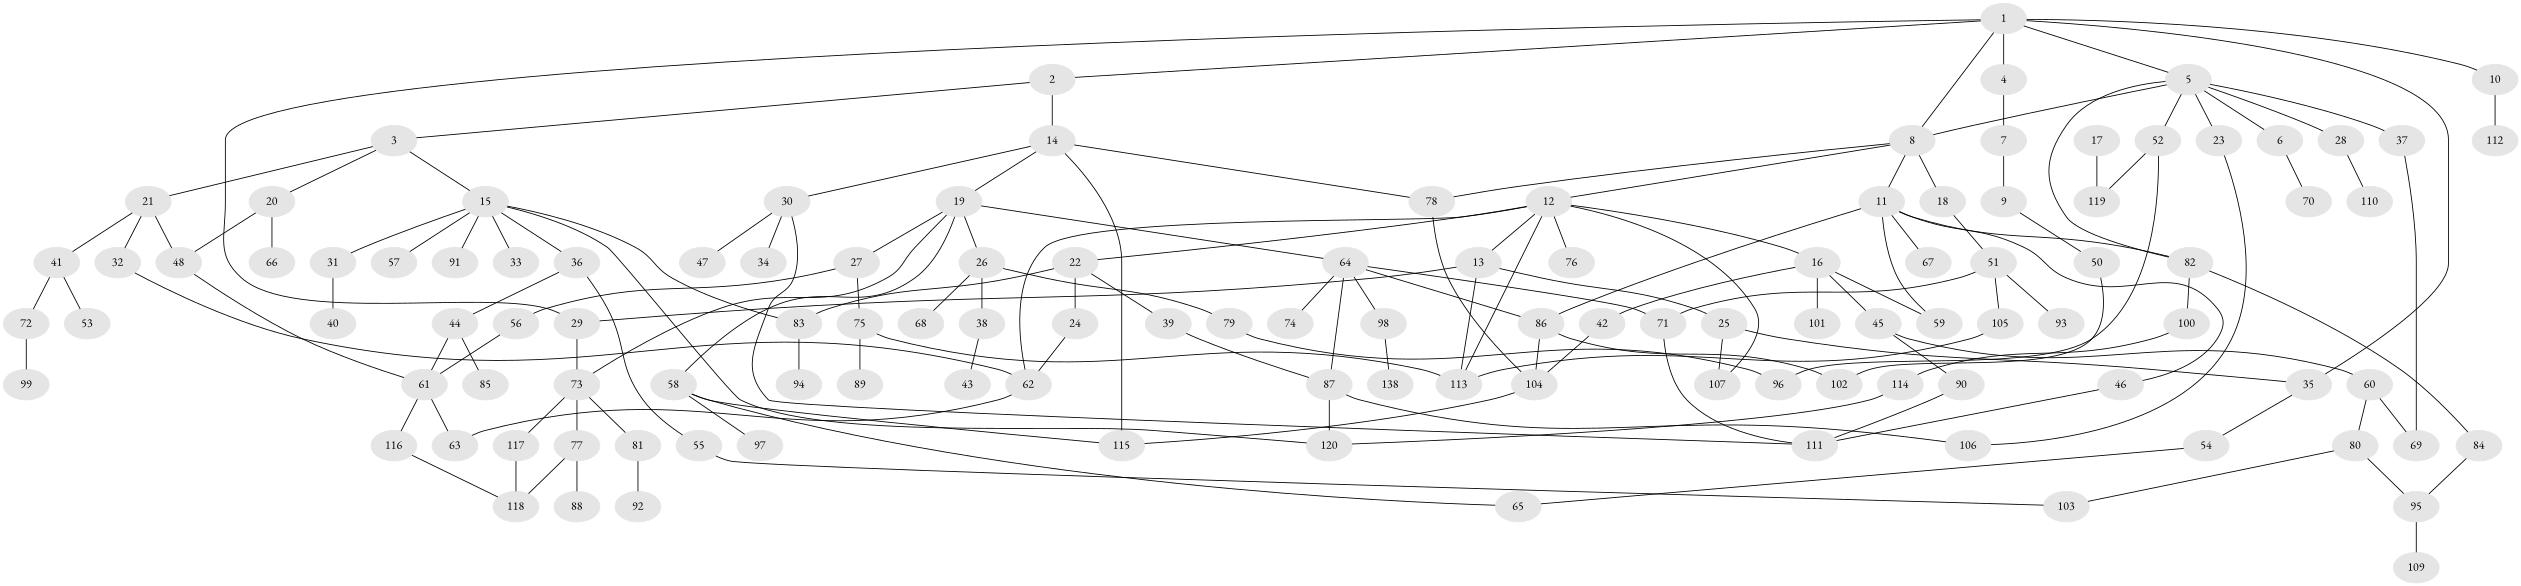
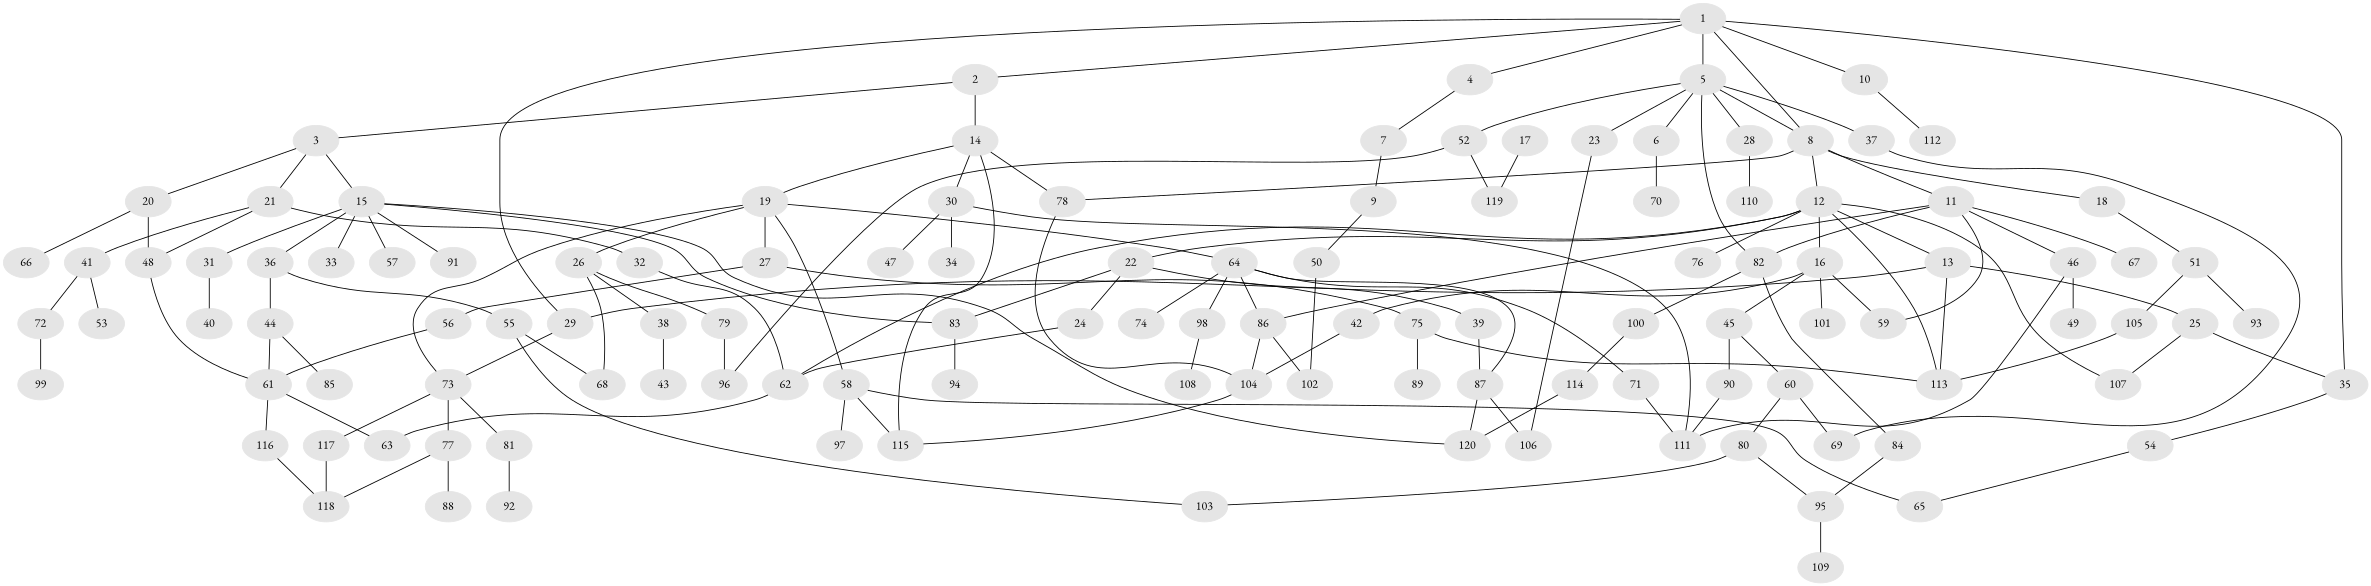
edge "51" -- "71": removed
node "49": added
edge "55" -- "68": added
node "138": label "138" -> "108"
